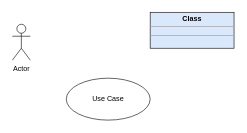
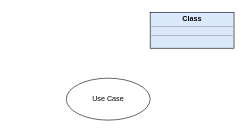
node "Actor": removed
